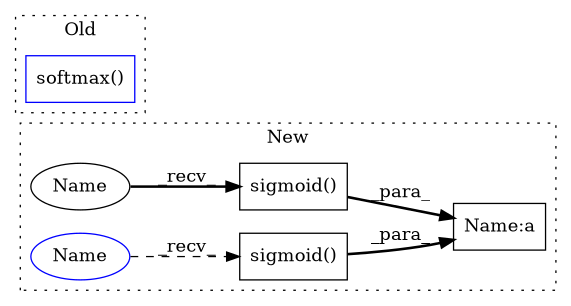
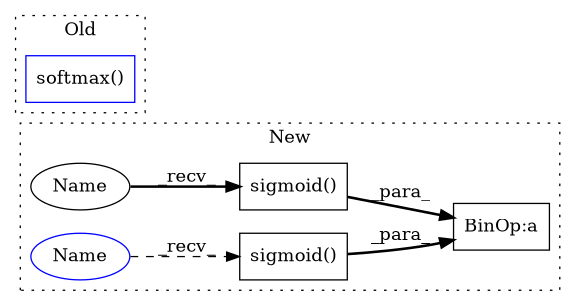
node "Name:a": label "Name:a" -> "BinOp:a"
